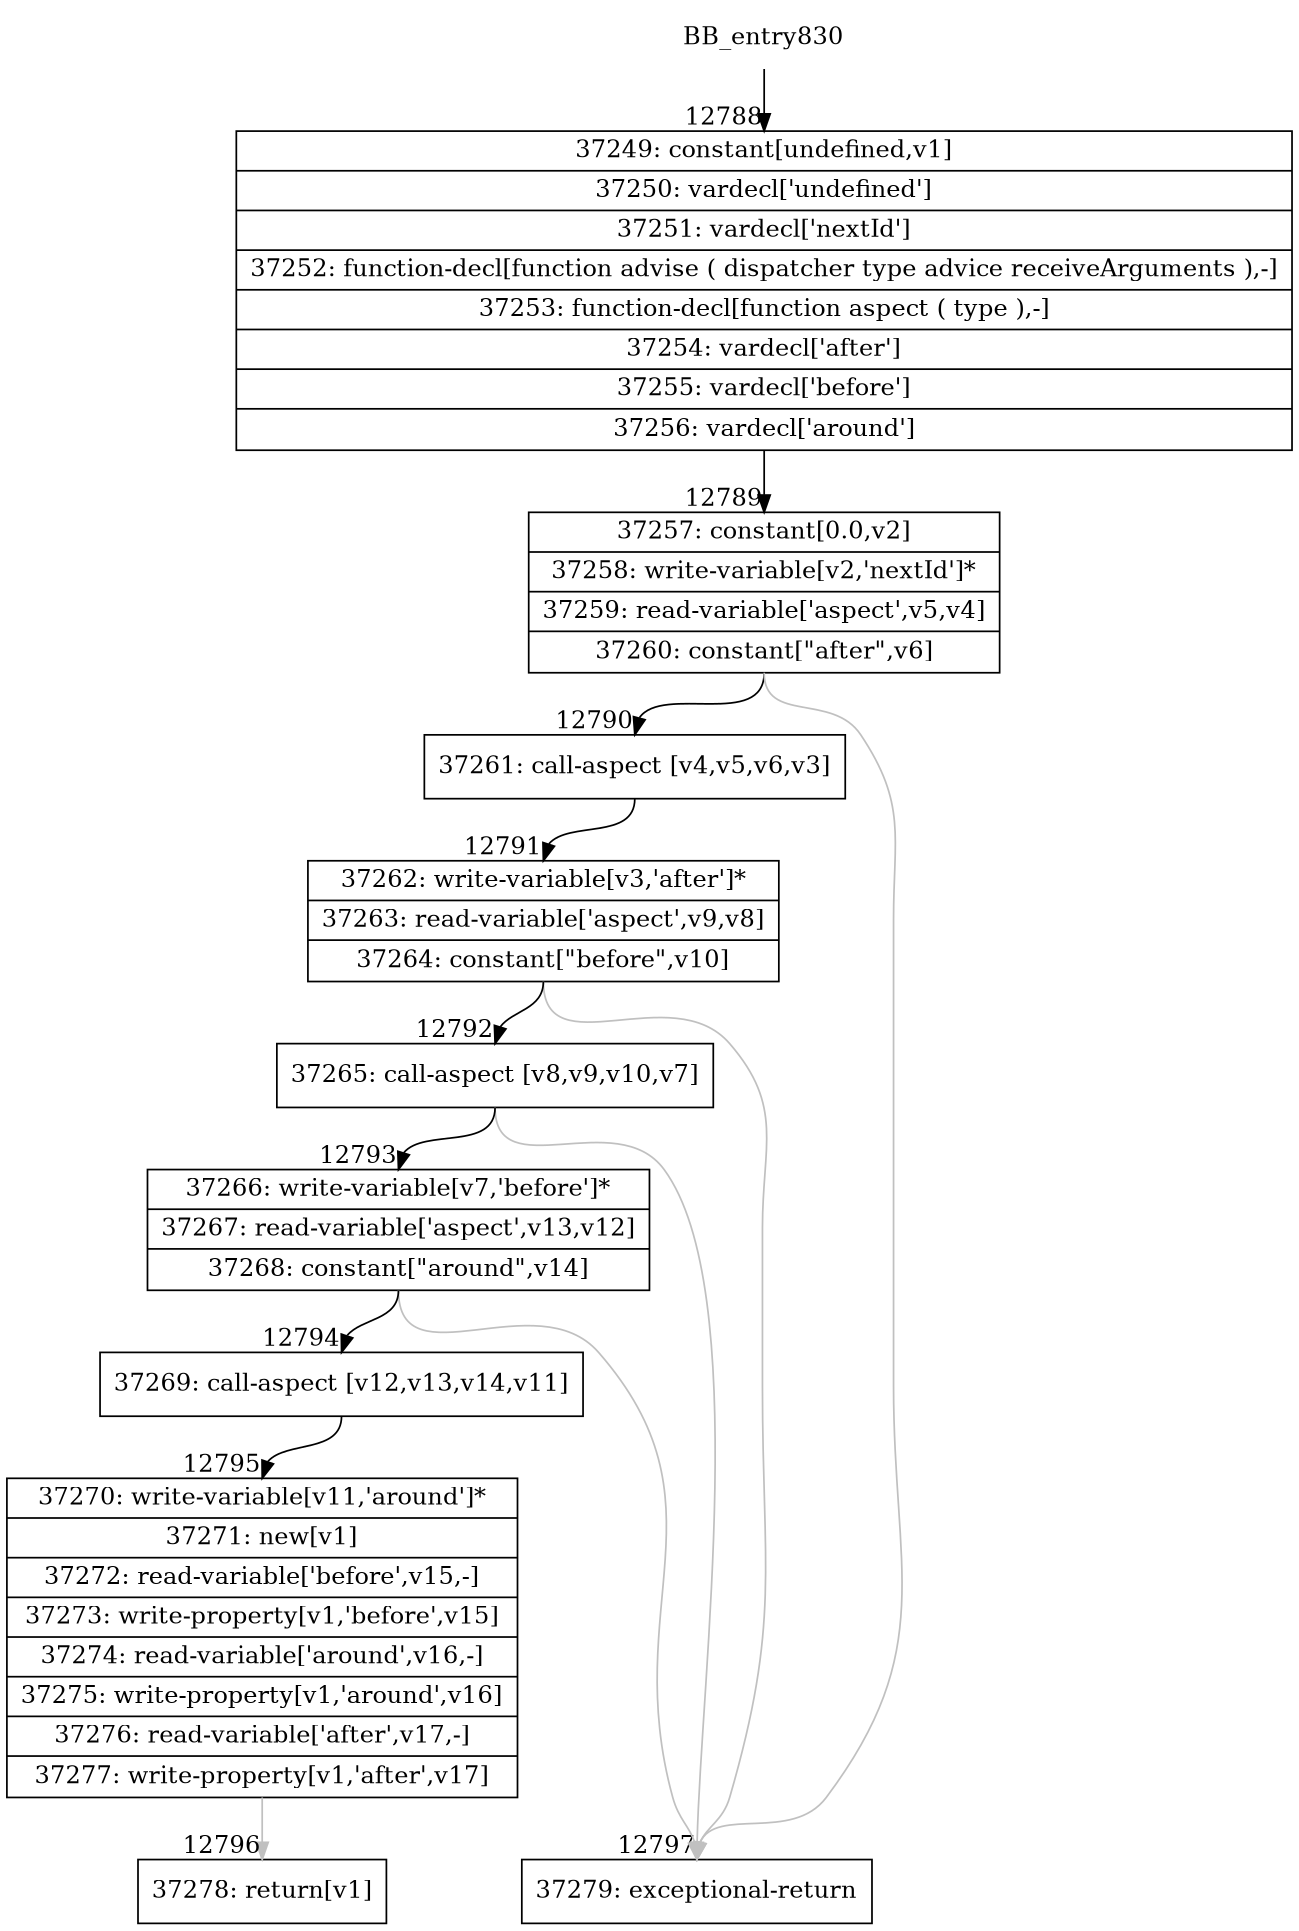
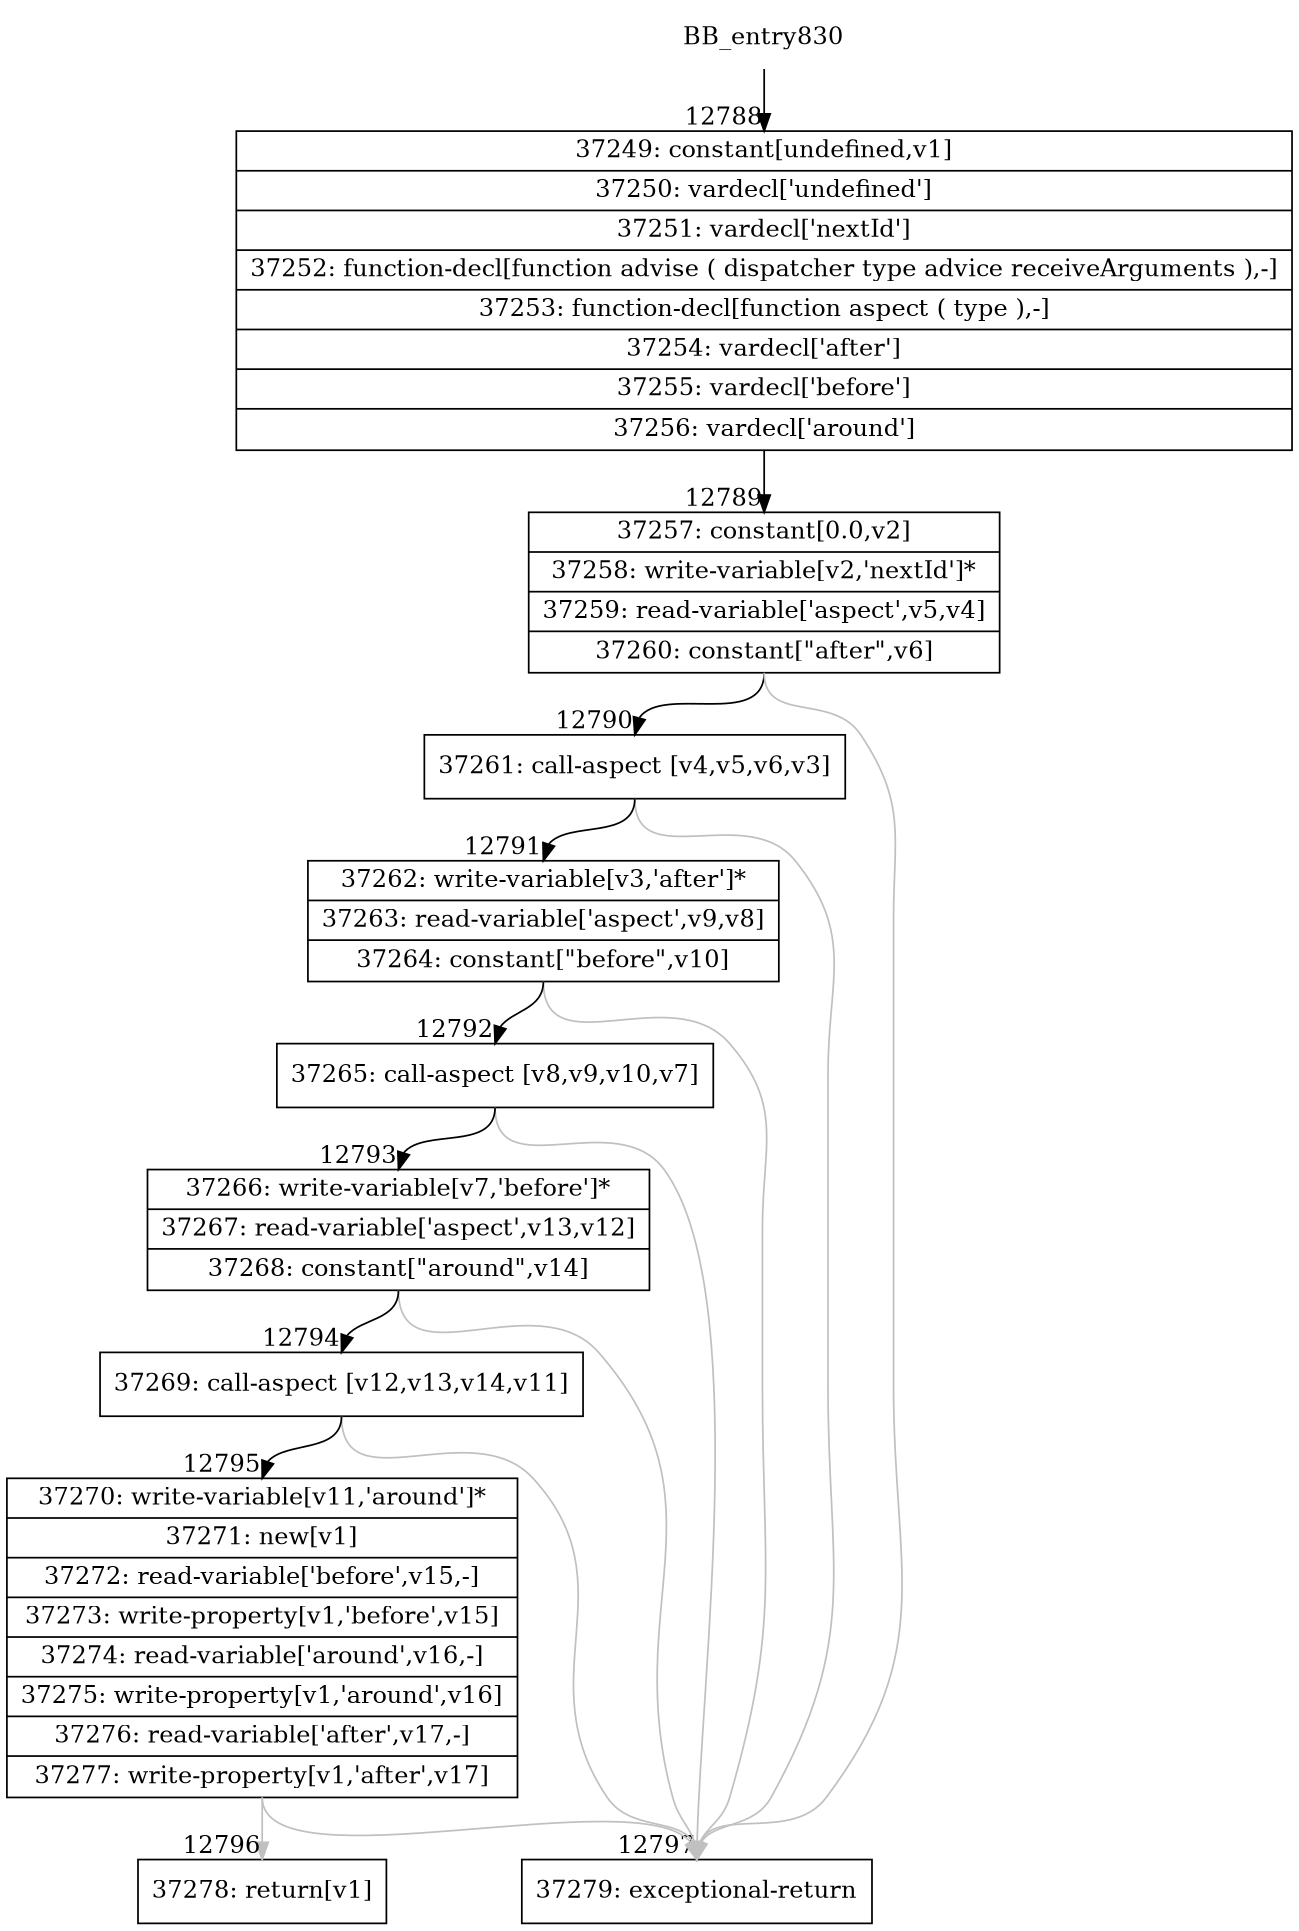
edge "37261: call-aspect [v4,v5,v6,v3]" -> "37279: exceptional-return": added
edge "37269: call-aspect [v12,v13,v14,v11]" -> "37279: exceptional-return": added
edge "37270: write-variable[v11,'around']*" -> "37279: exceptional-return": added
